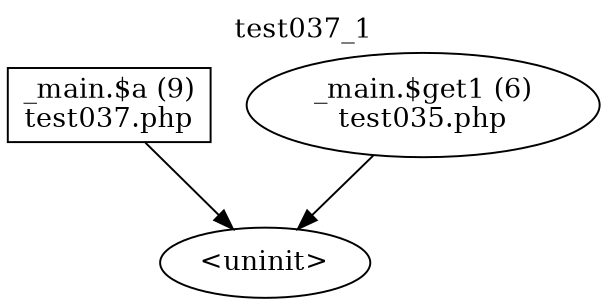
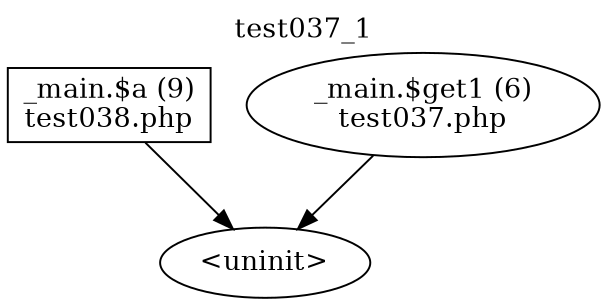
node "_main.$a (9) test037.php": label "_main.$a (9) test037.php" -> "_main.$a (9) test038.php"
node "_main.$get1 (6) test035.php": label "_main.$get1 (6) test035.php" -> "_main.$get1 (6) test037.php"
